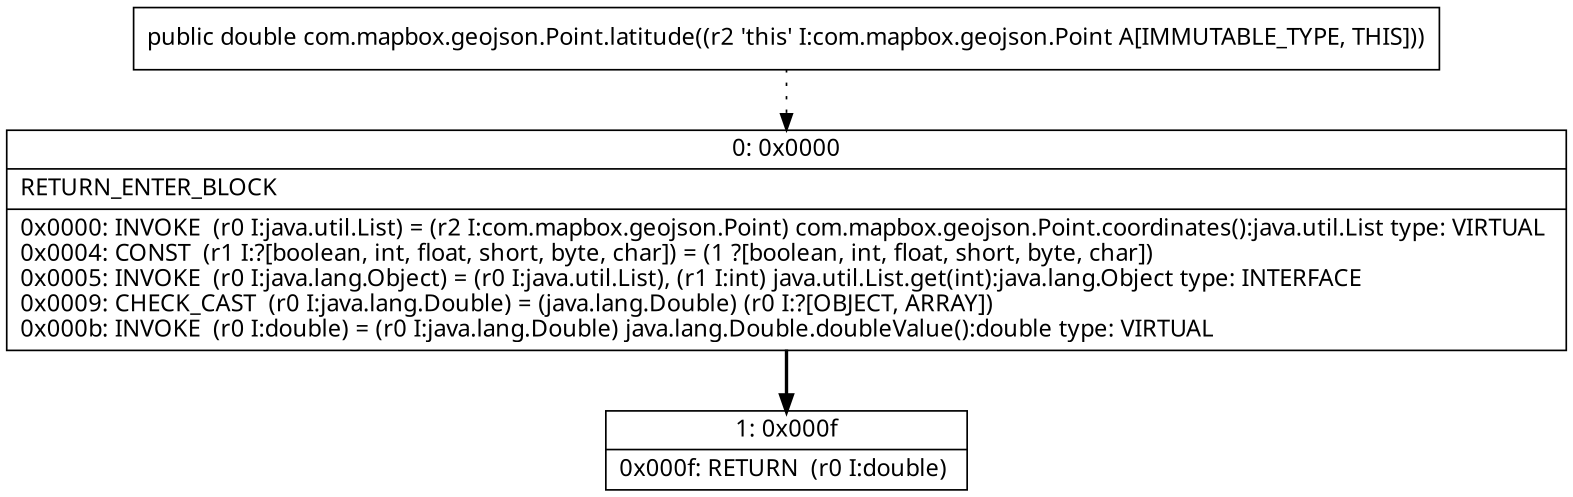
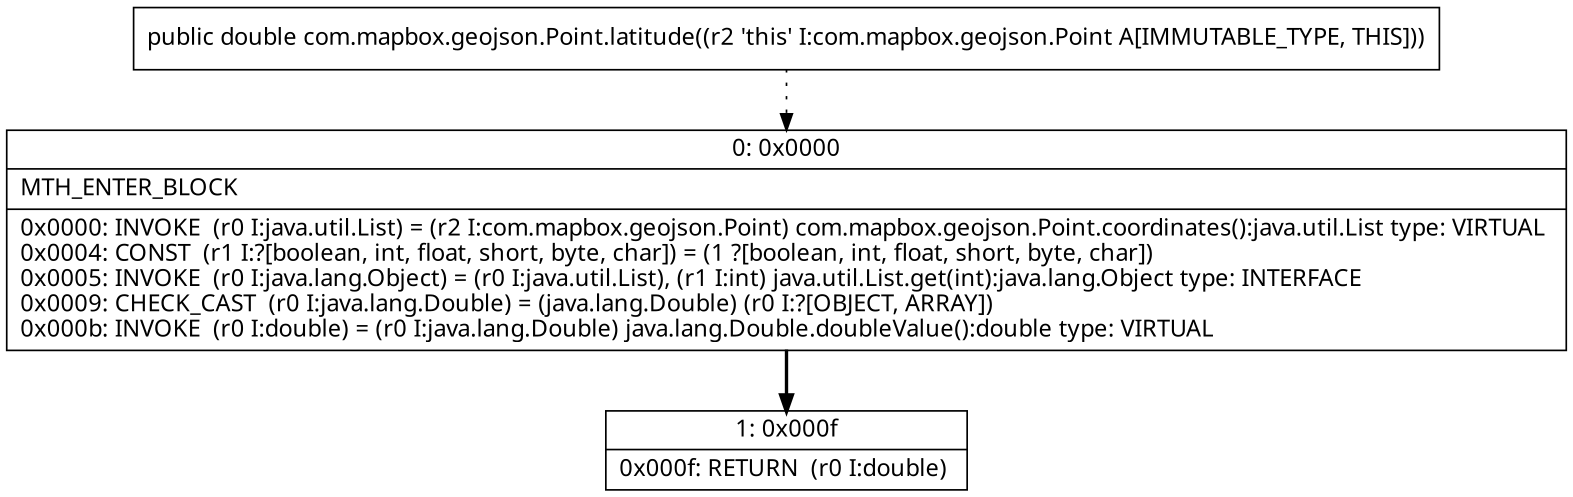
node "0: 0x0000": text "RETURN_ENTER_BLOCK" -> "MTH_ENTER_BLOCK"
